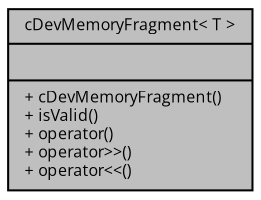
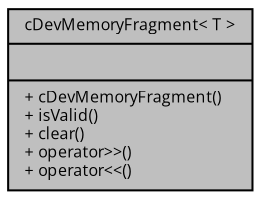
node "cDevMemoryFragment< T >": text "+ operator()" -> "+ clear()"
